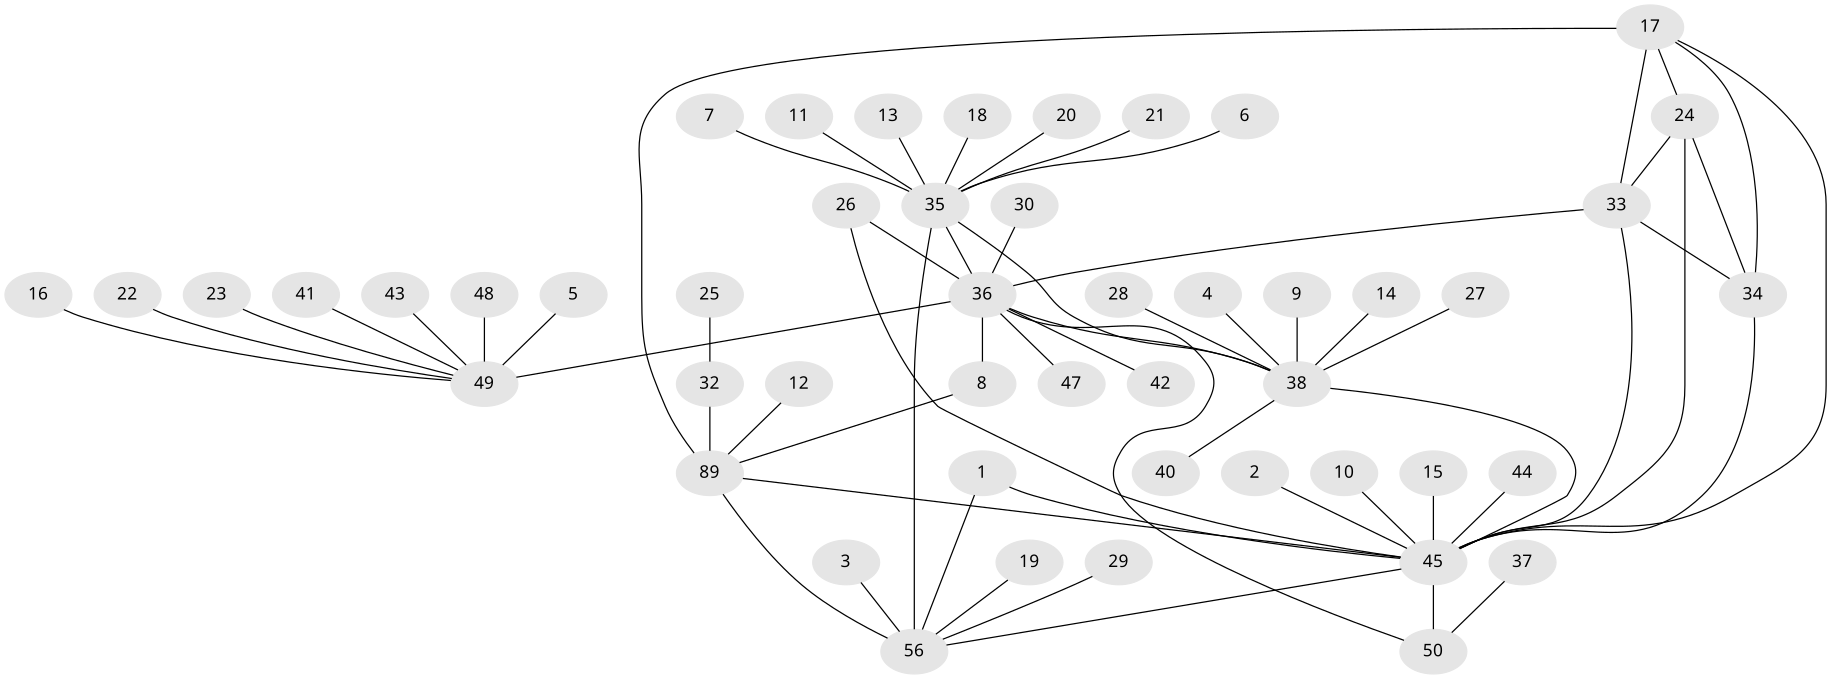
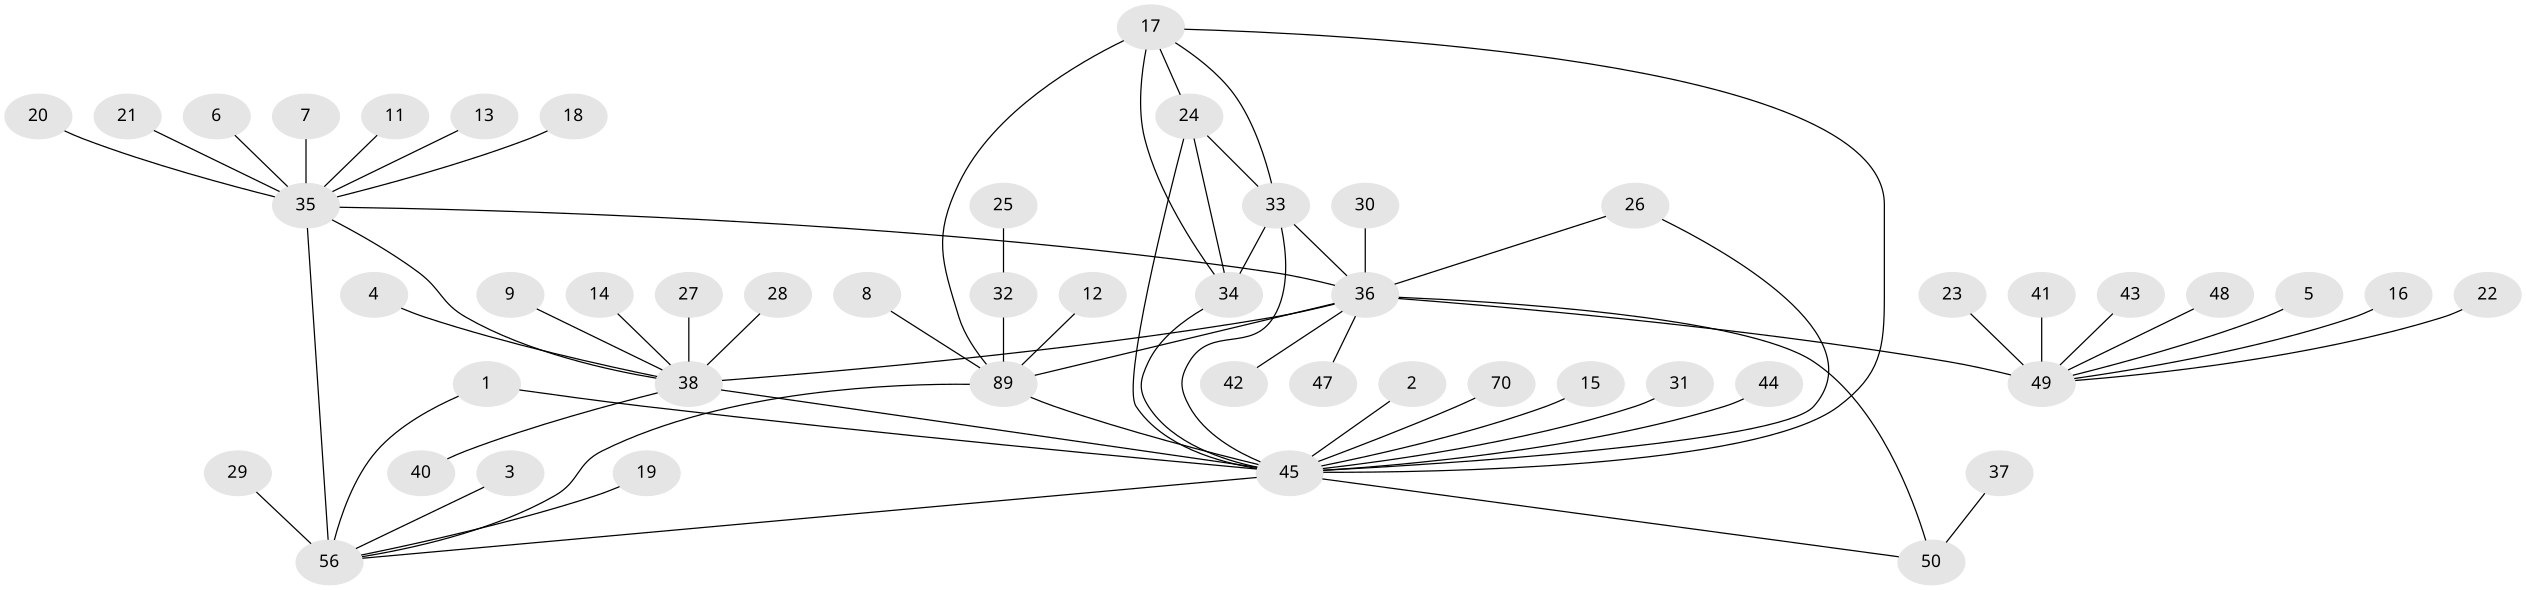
edge "36" -- "8": now "36" -- "89"
node "31": added
node "10": label "10" -> "70"
